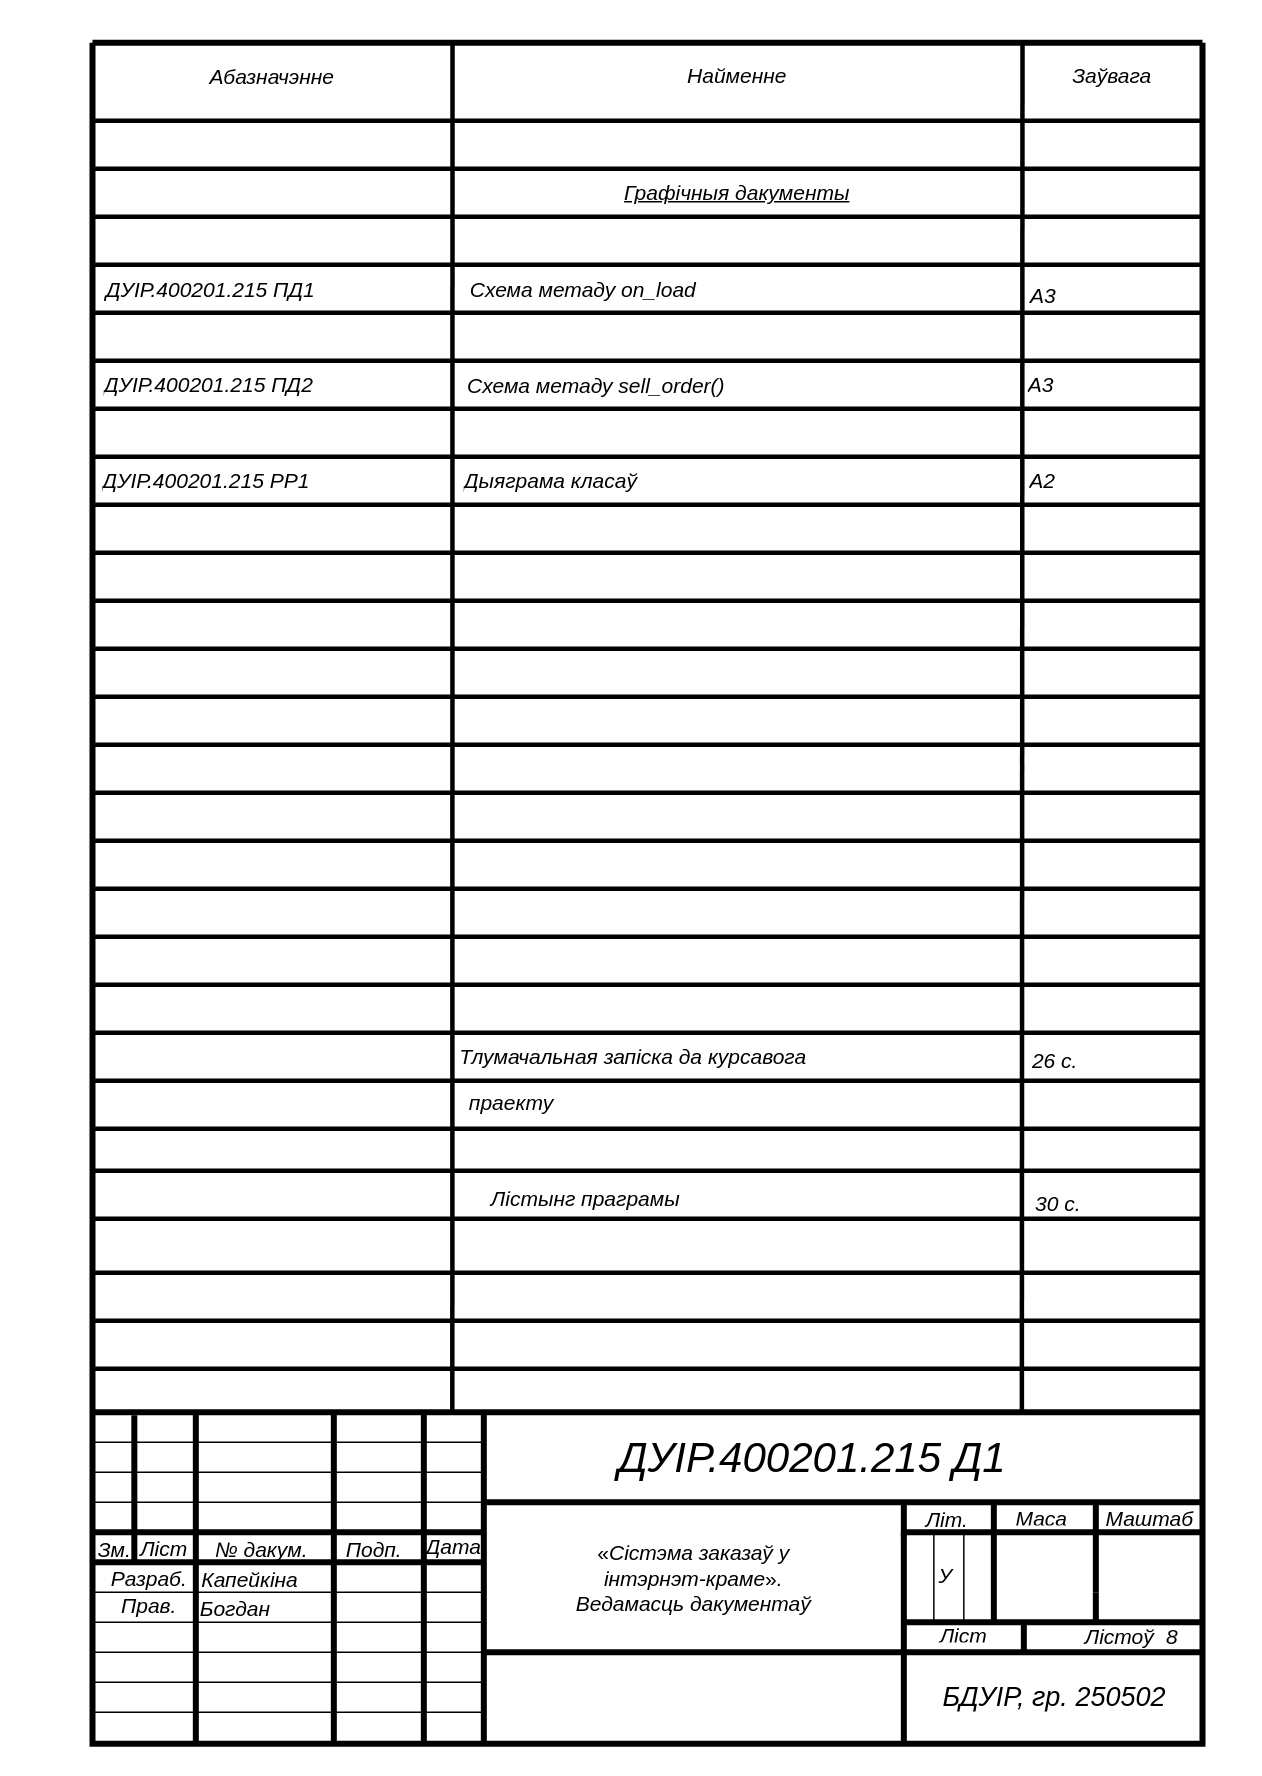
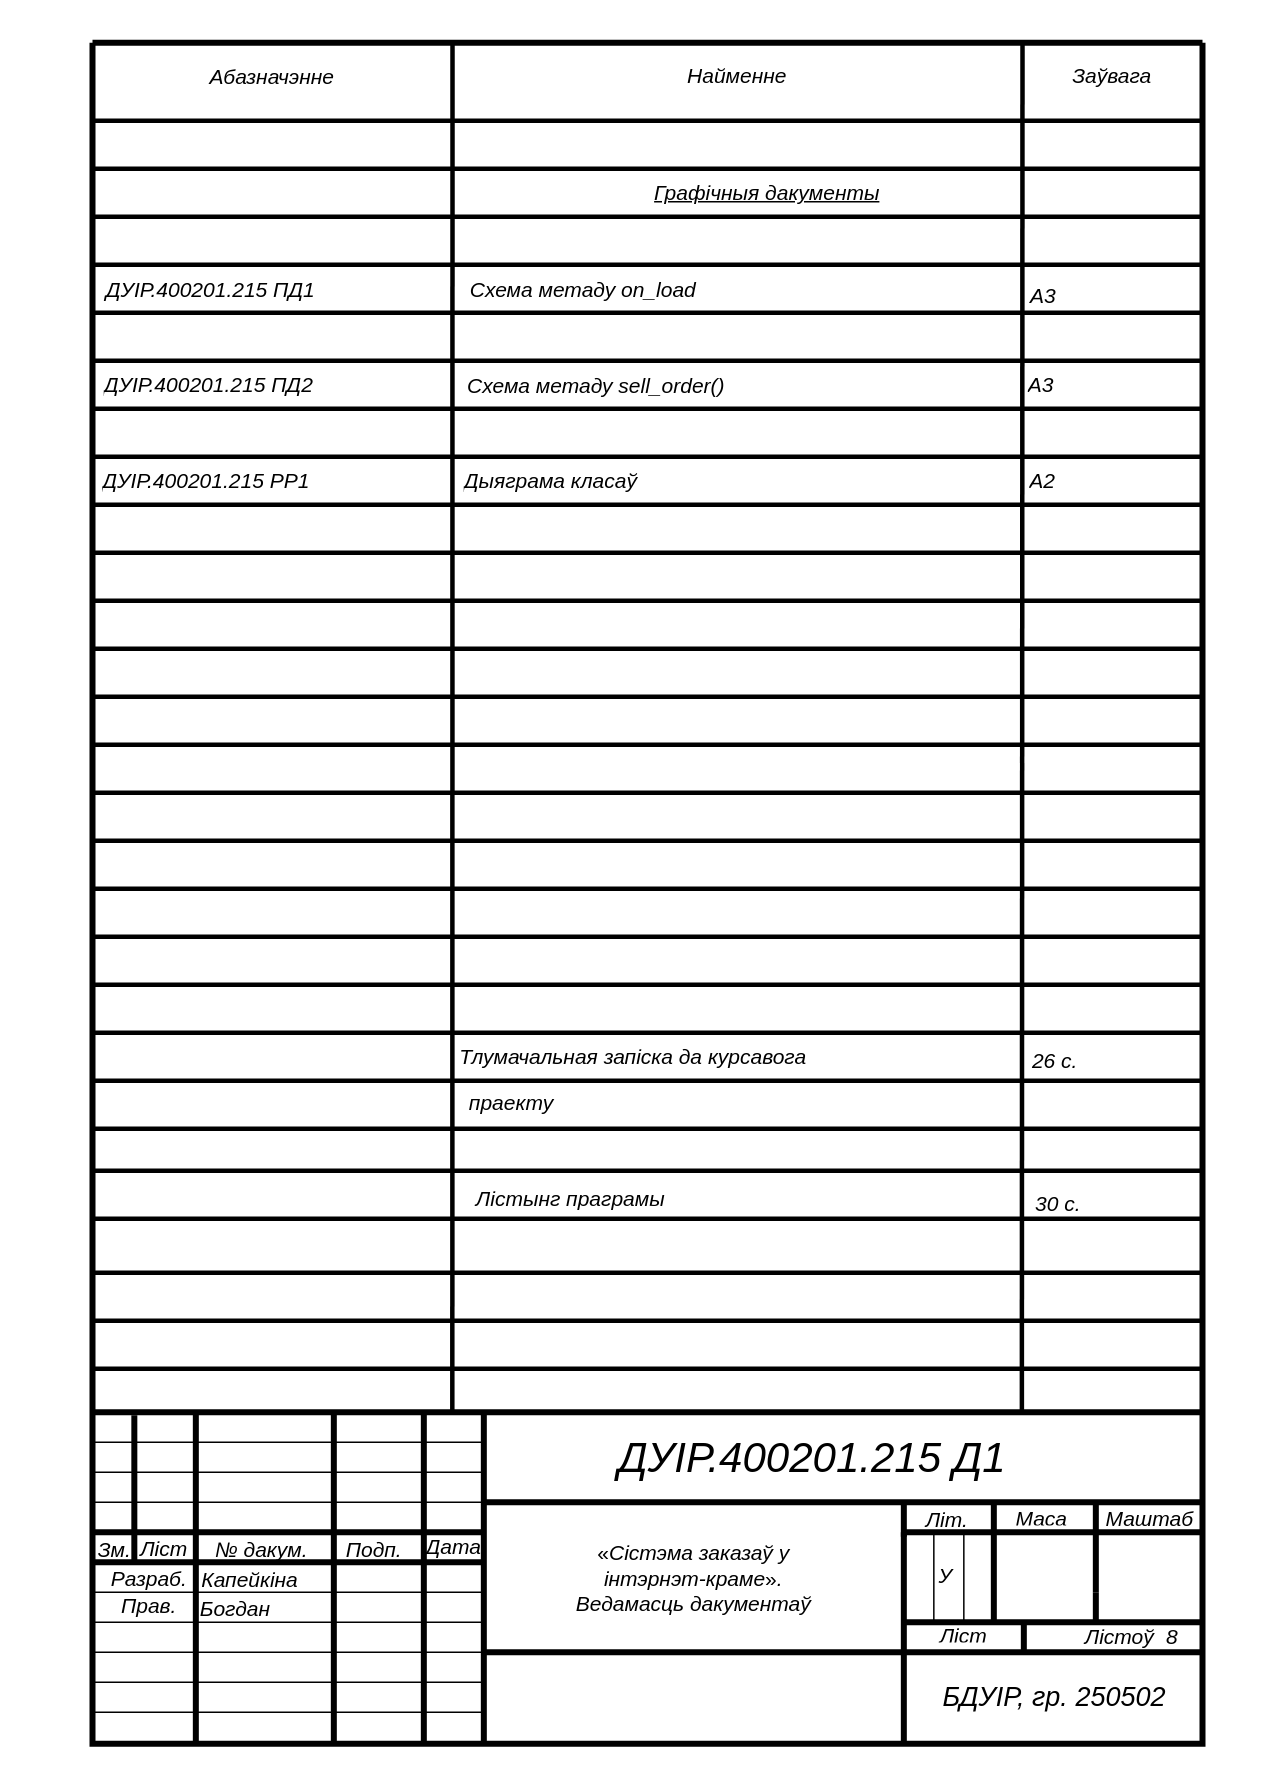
node "Графічныя дакументы": moved (737, 193) -> (767, 193)
node "Лістынг праграмы": moved (586, 1199) -> (571, 1199)
